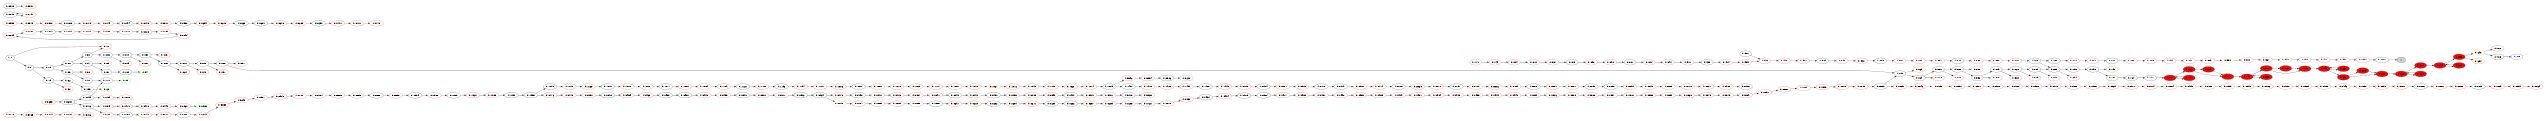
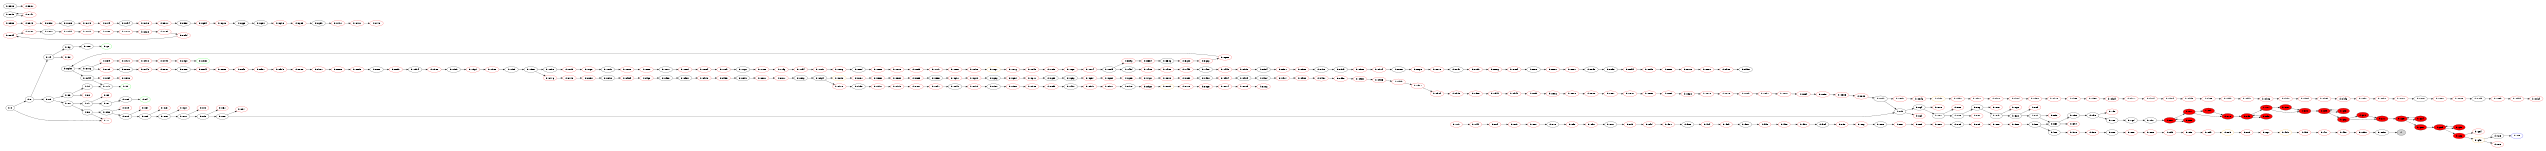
node "0x3626": added
edge "0x959" -> "0x99a": now "0x959" -> "0x981"
node "0x4496": color black -> red
node "0x313b": added
